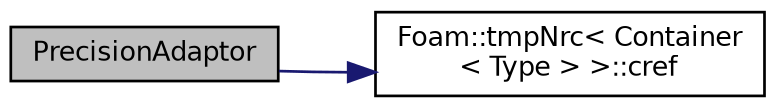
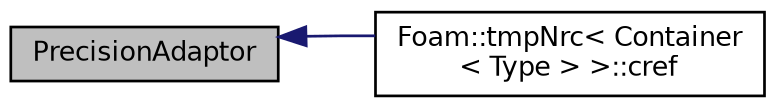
edge "PrecisionAdaptor" -> "Foam::tmpNrc< Container < Type > >::cref": reversed
